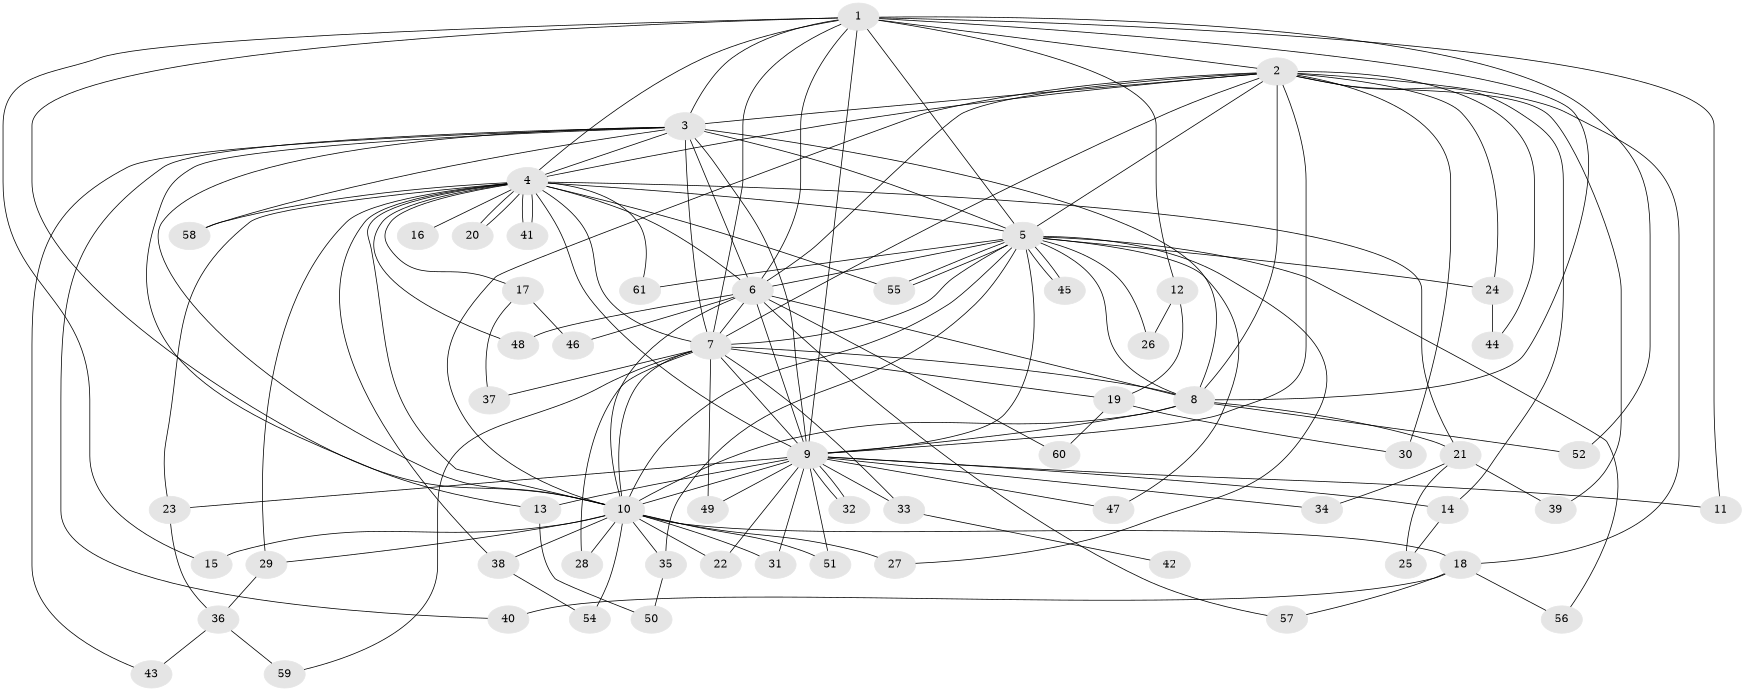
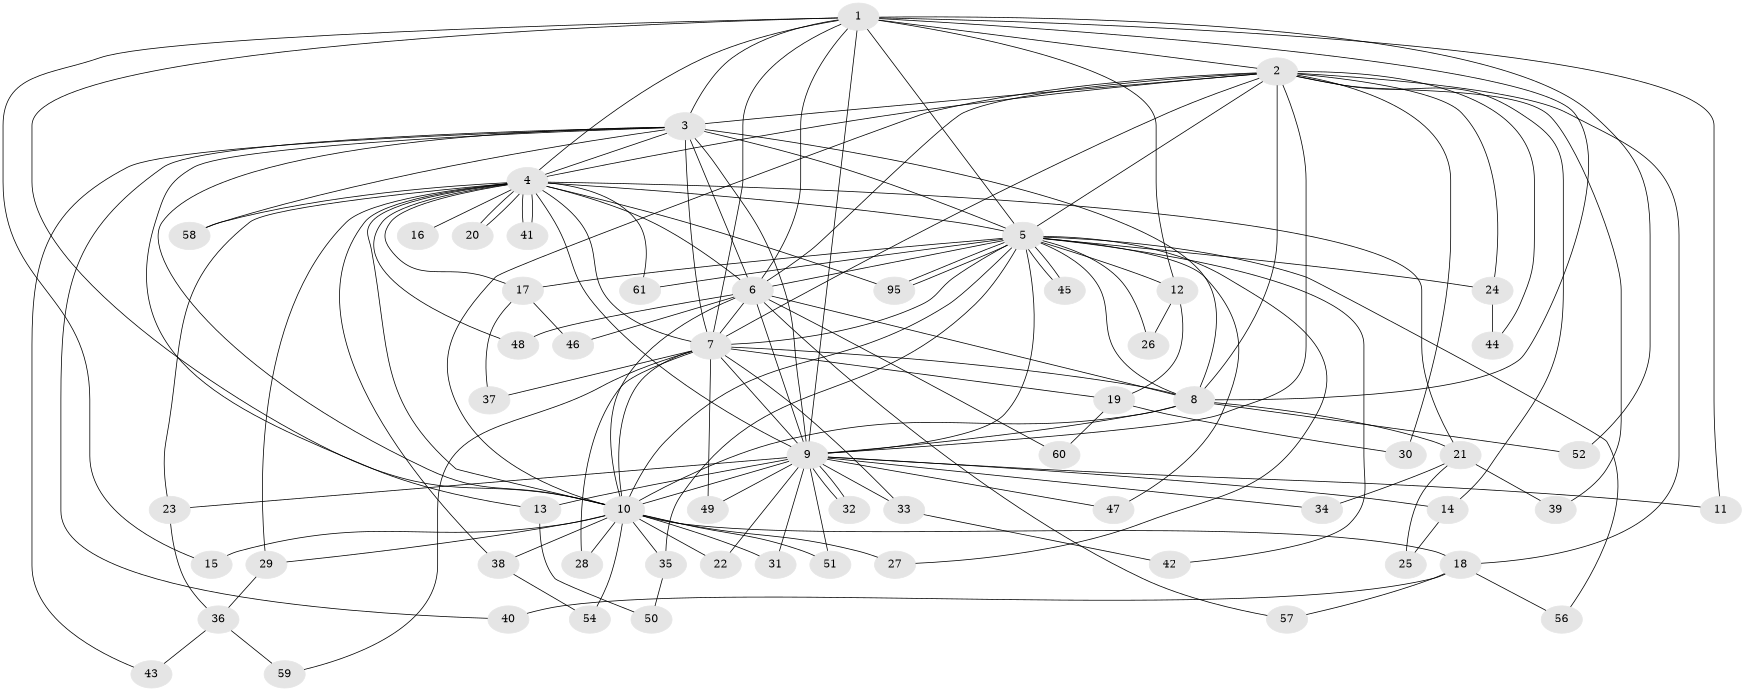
edge "5" -- "17": added
edge "5" -- "12": added
node "55": label "55" -> "95"
edge "5" -- "42": added
